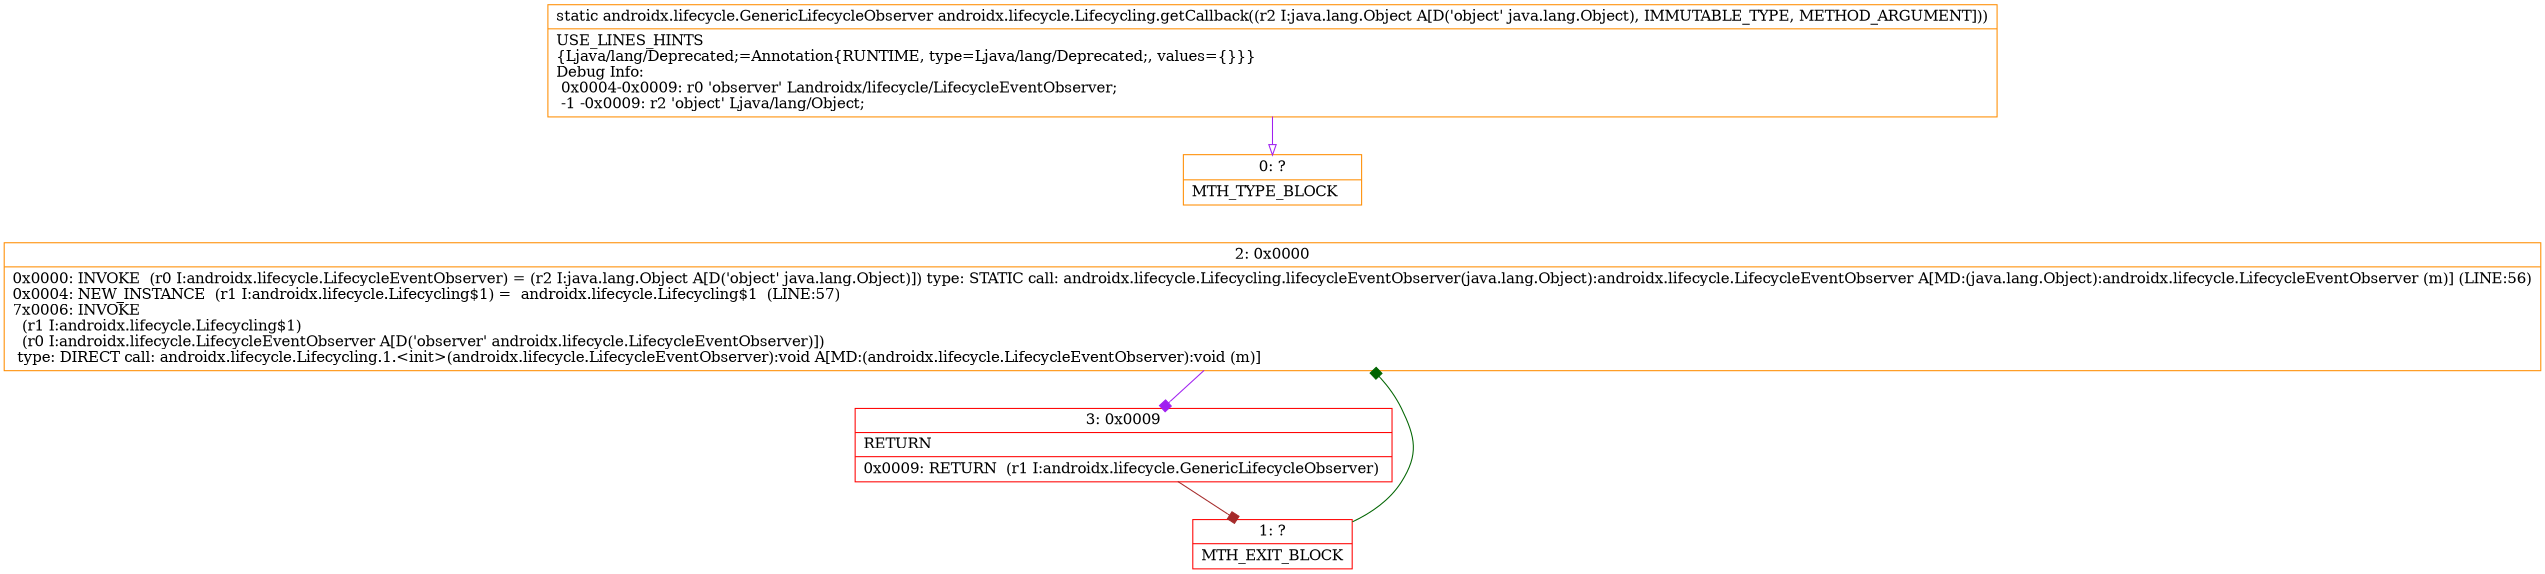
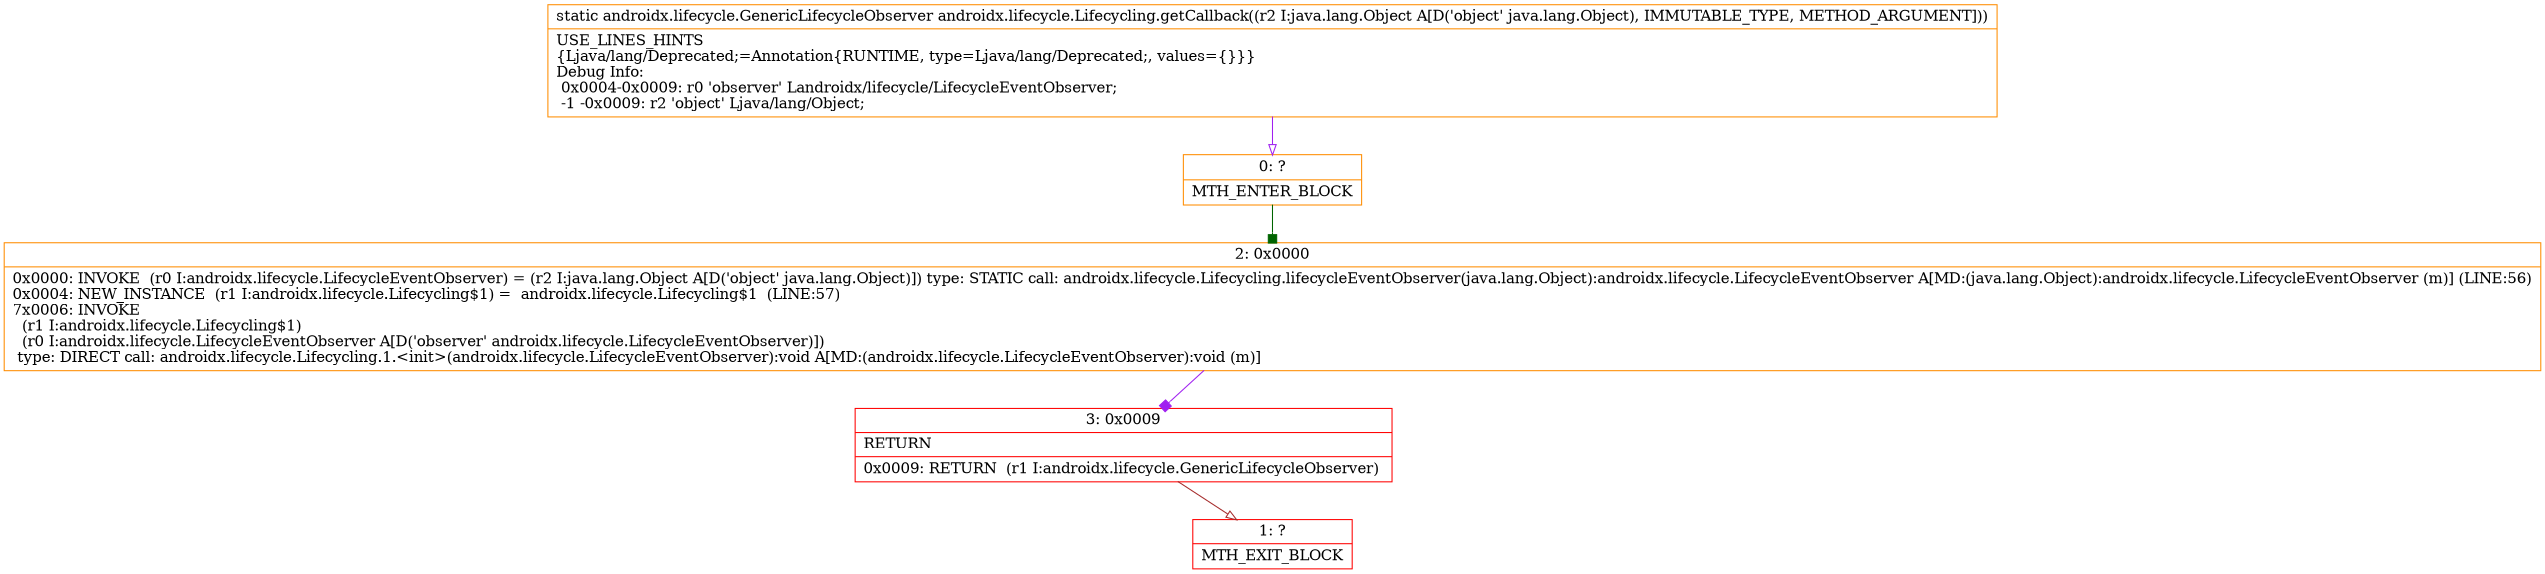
node "0: ?": text "MTH_TYPE_BLOCK" -> "MTH_ENTER_BLOCK"
edge "1: ?" -> "2: 0x0000": now "0: ?" -> "2: 0x0000"
edge "3: 0x0009" -> "1: ?": arrowhead box -> onormal
